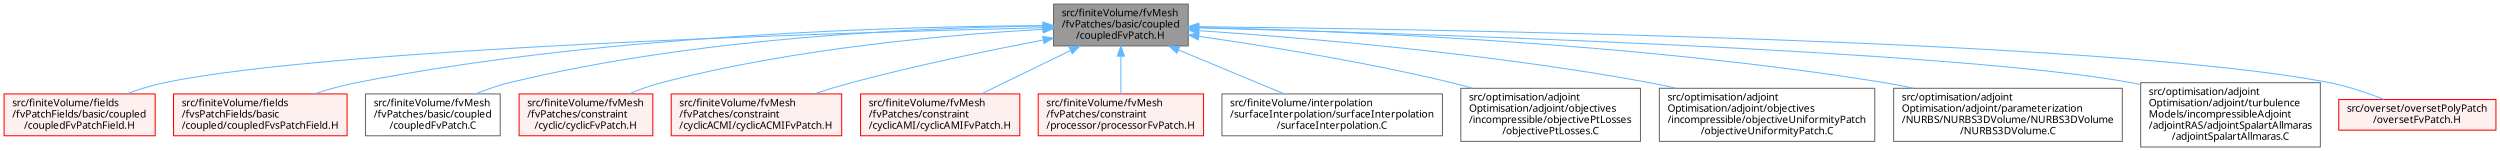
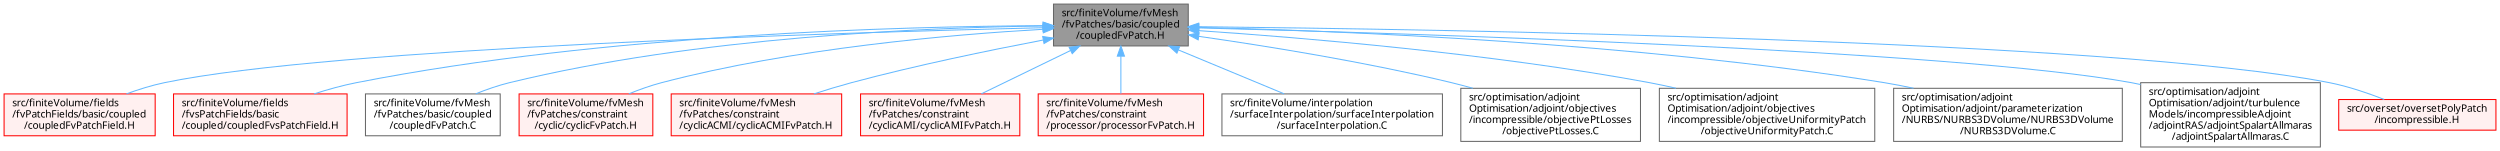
node "src/overset/oversetPolyPatch /oversetFvPatch.H": label "src/overset/oversetPolyPatch /oversetFvPatch.H" -> "src/overset/oversetPolyPatch /incompressible.H"
